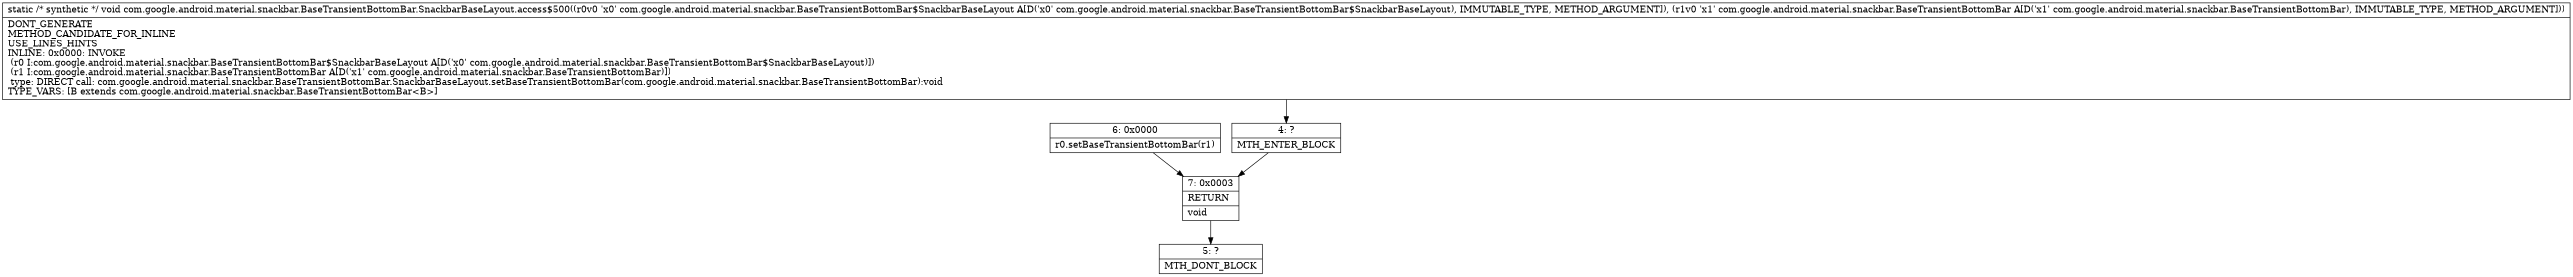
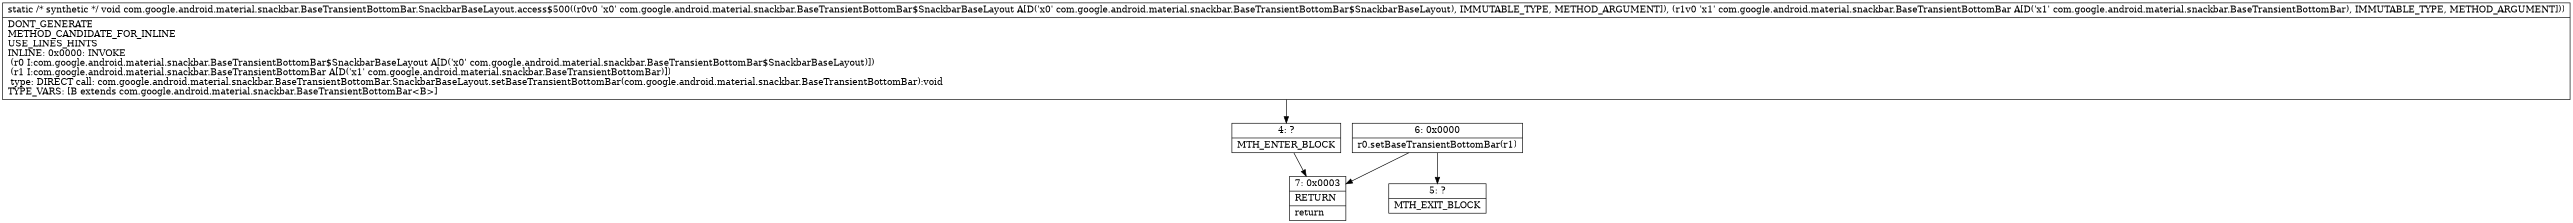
node "7: 0x0003": text "void" -> "return"
edge "7: 0x0003" -> "5: ?": now "6: 0x0000" -> "5: ?"
node "5: ?": text "MTH_DONT_BLOCK" -> "MTH_EXIT_BLOCK"
